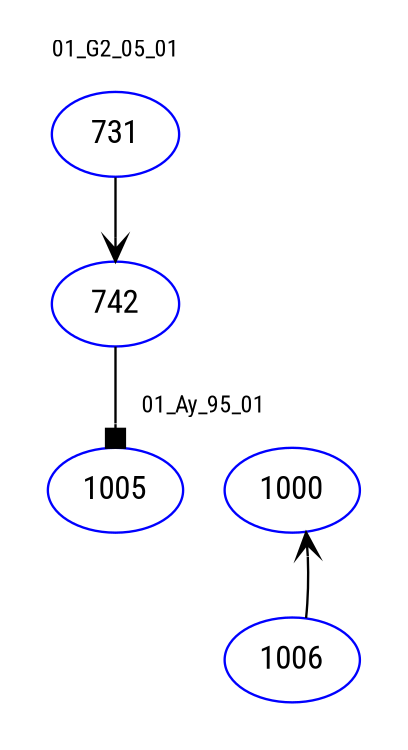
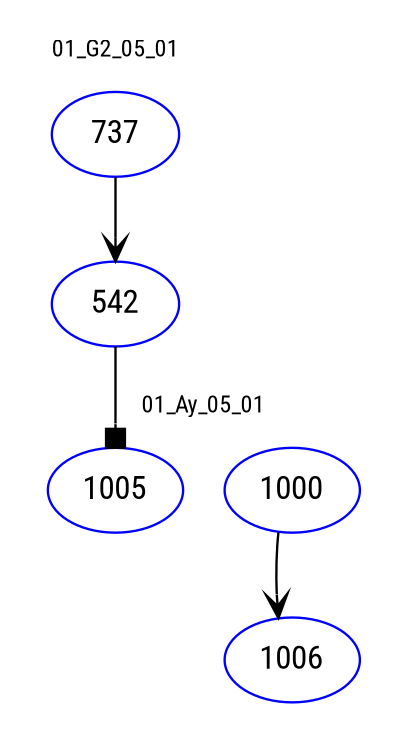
node "731": label "731" -> "737"
node "742": label "742" -> "542"
cluster "01_Ay_95_01": label "01_Ay_95_01" -> "01_Ay_05_01"
edge "1006" -> "1000": reversed
